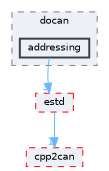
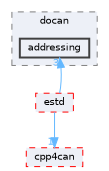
edge "addressing" -> "estd": reversed
node "cpp2can": label "cpp2can" -> "cpp4can"
